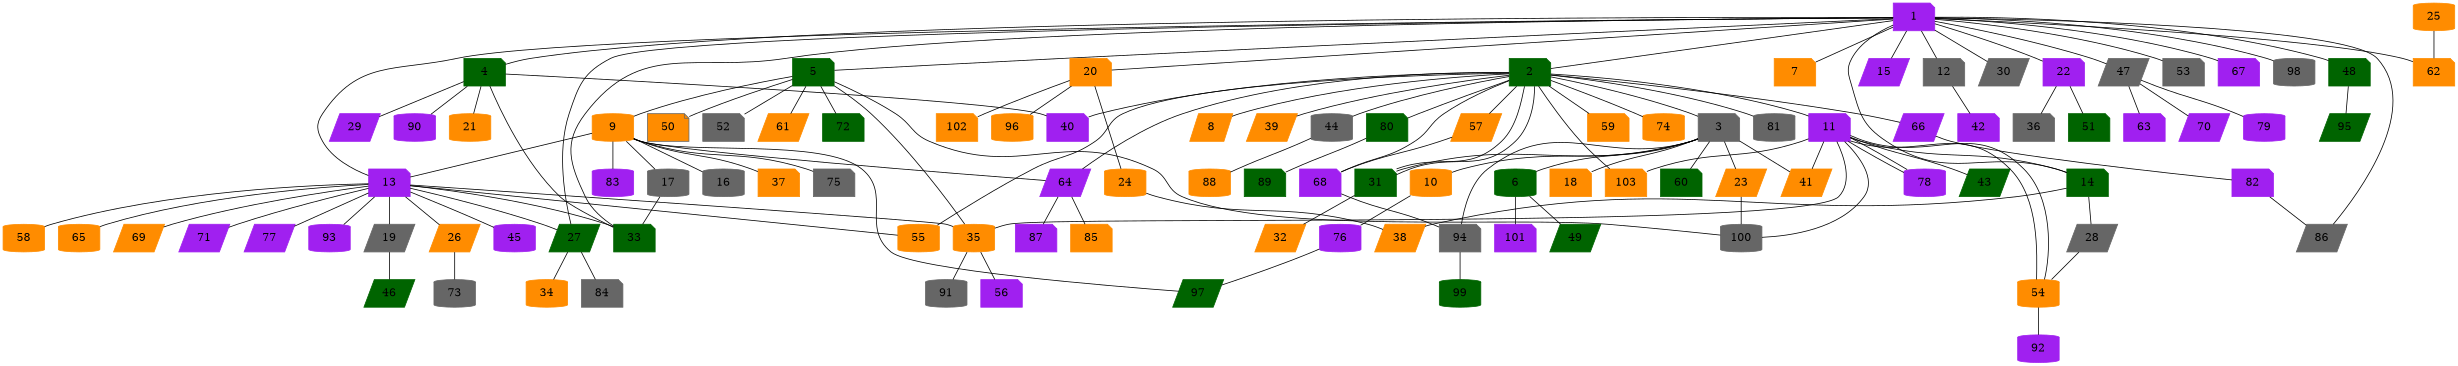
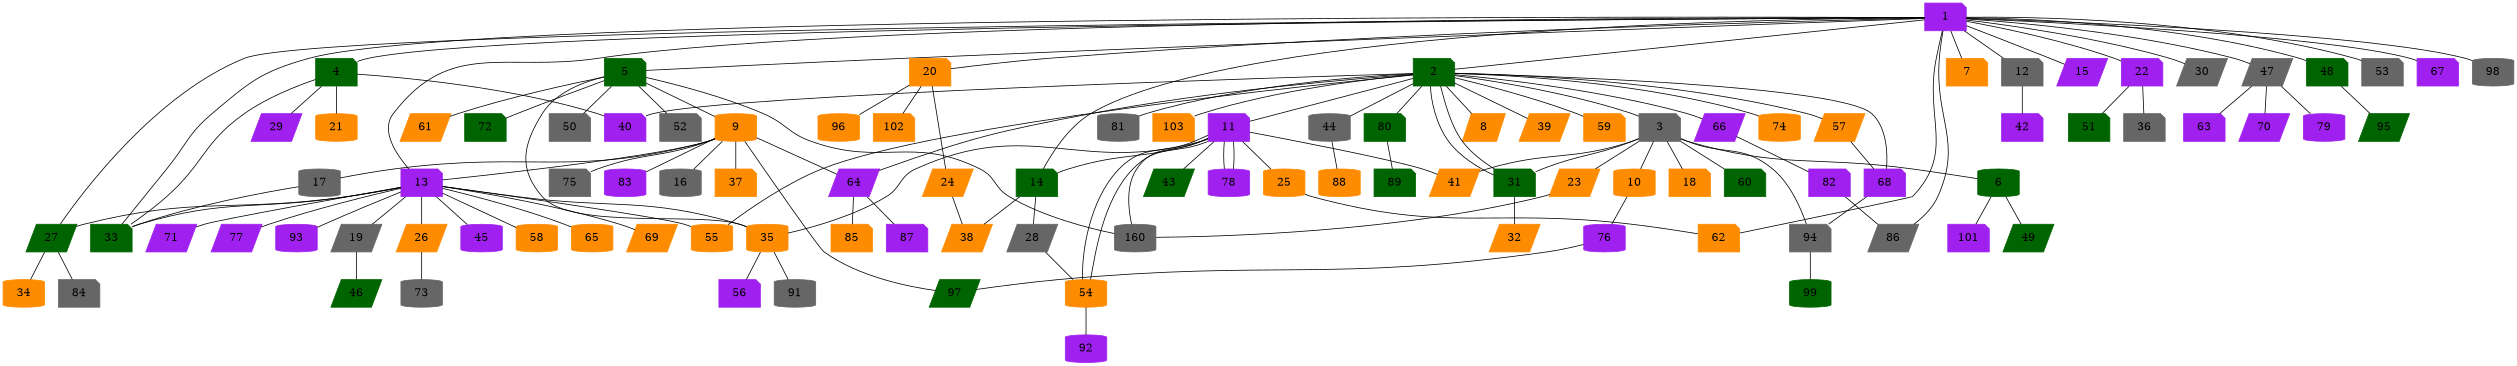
node "90": removed
node "50": fillcolor darkorange -> gray40
edge "11" -- "103": now "11" -- "25"
node "24": shape cylinder -> parallelogram
node "100": label "100" -> "160"
